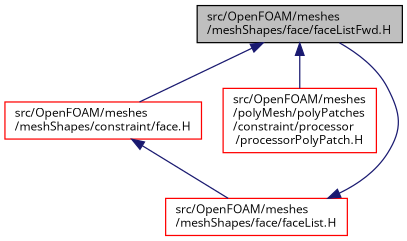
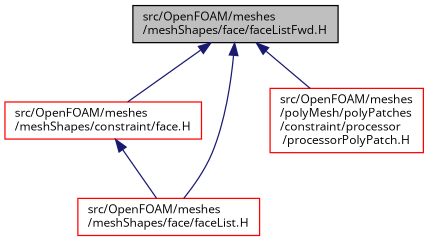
edge "src/OpenFOAM/meshes /meshShapes/face/faceListFwd.H" -> "src/OpenFOAM/meshes /meshShapes/face/faceList.H": reversed
